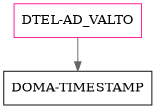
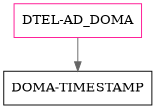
node "DTEL-AD_VALTO": label "DTEL-AD_VALTO" -> "DTEL-AD_DOMA"
